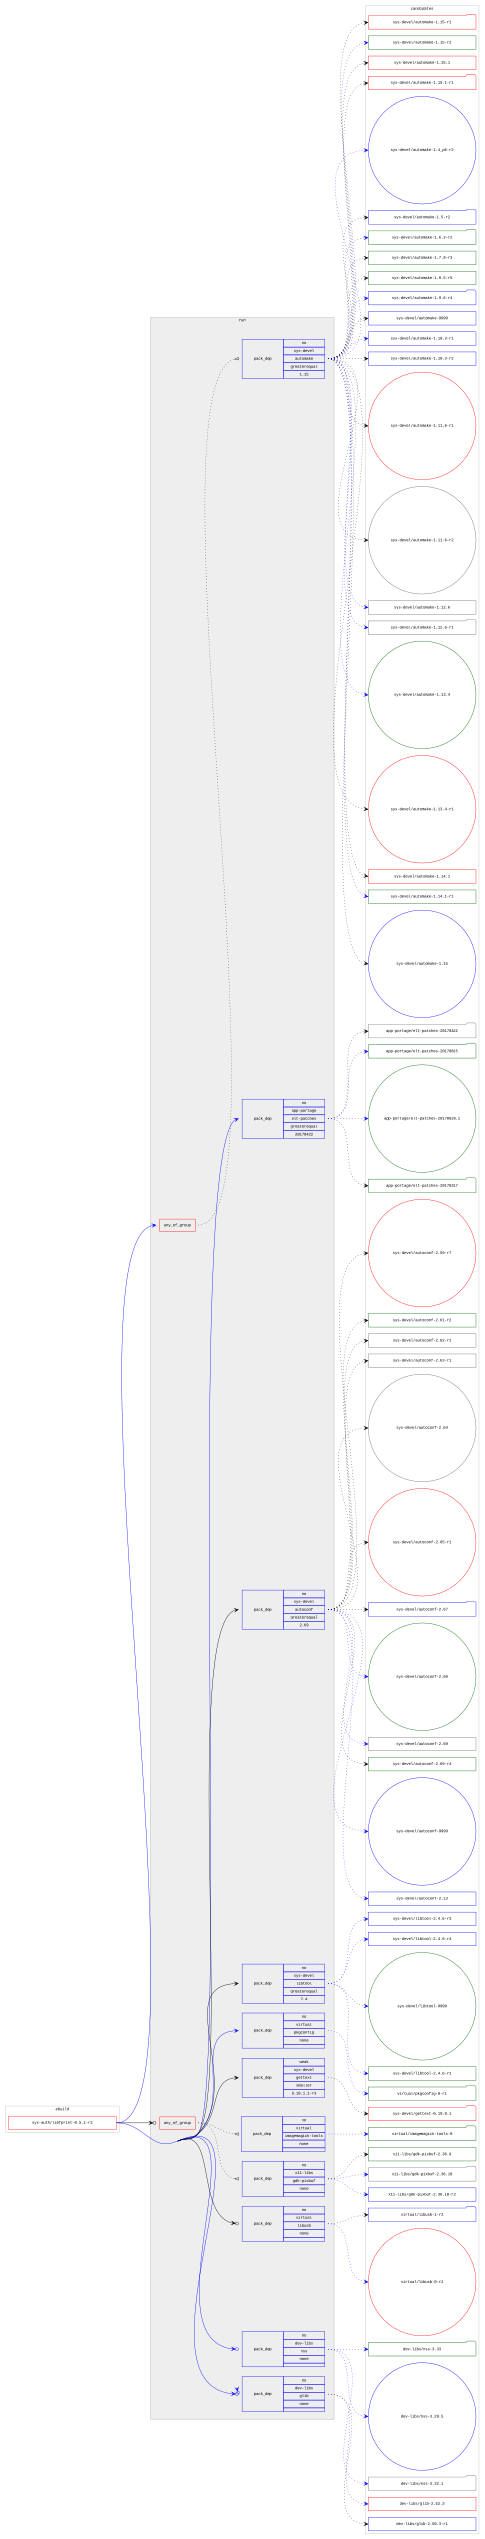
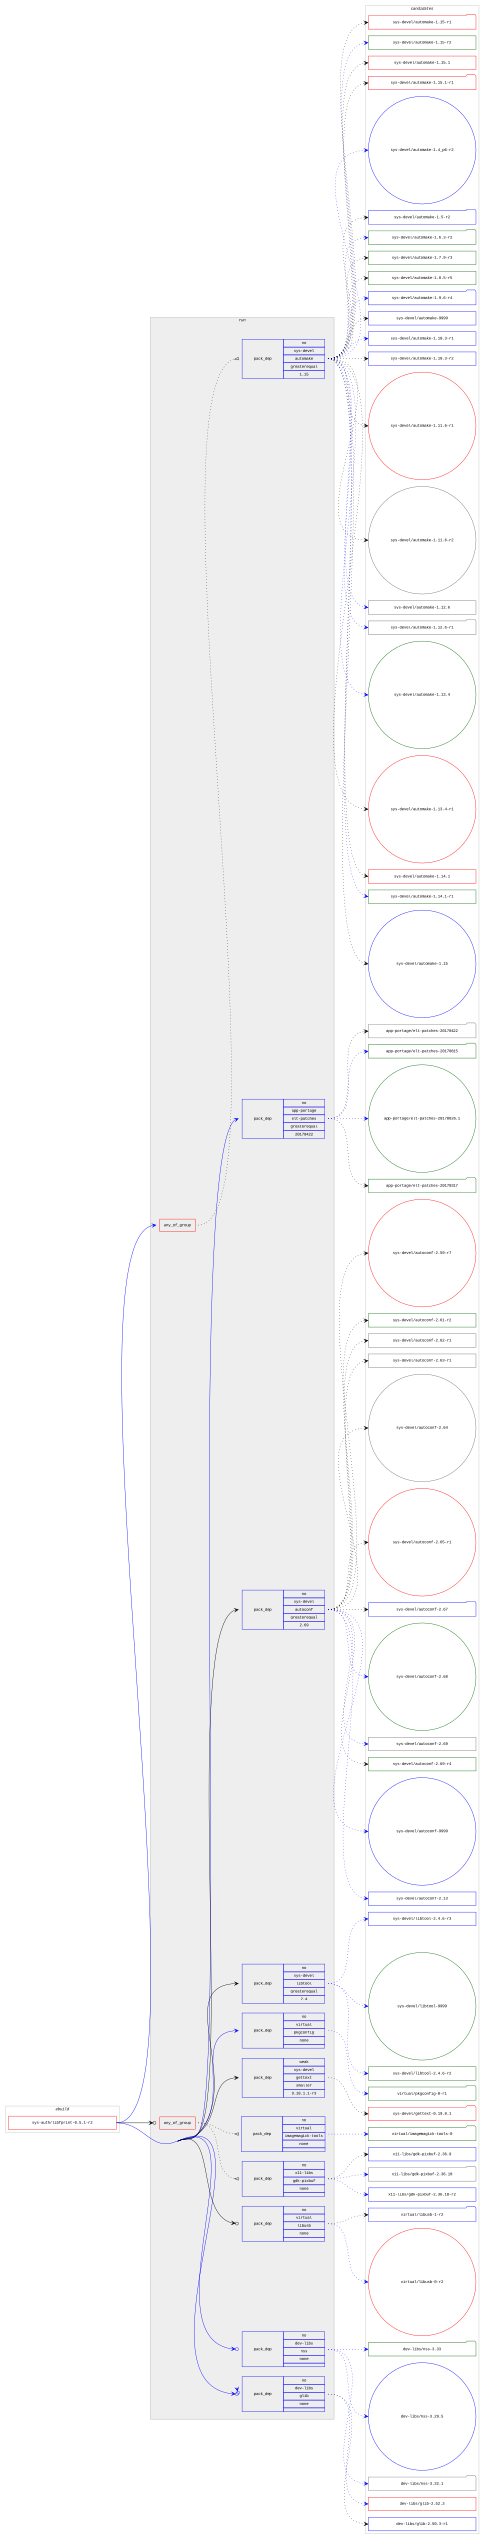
node "sys-devel/libtool-2.4.6-r4": removed
node "x11-libs/gdk-pixbuf-2.36.9": color darkgreen -> blue
